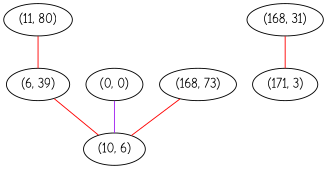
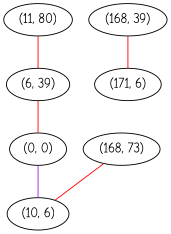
node "(168, 31)": label "(168, 31)" -> "(168, 39)"
node "(171, 3)": label "(171, 3)" -> "(171, 6)"
edge "(6, 39)" -- "(10, 6)": now "(6, 39)" -- "(0, 0)"
